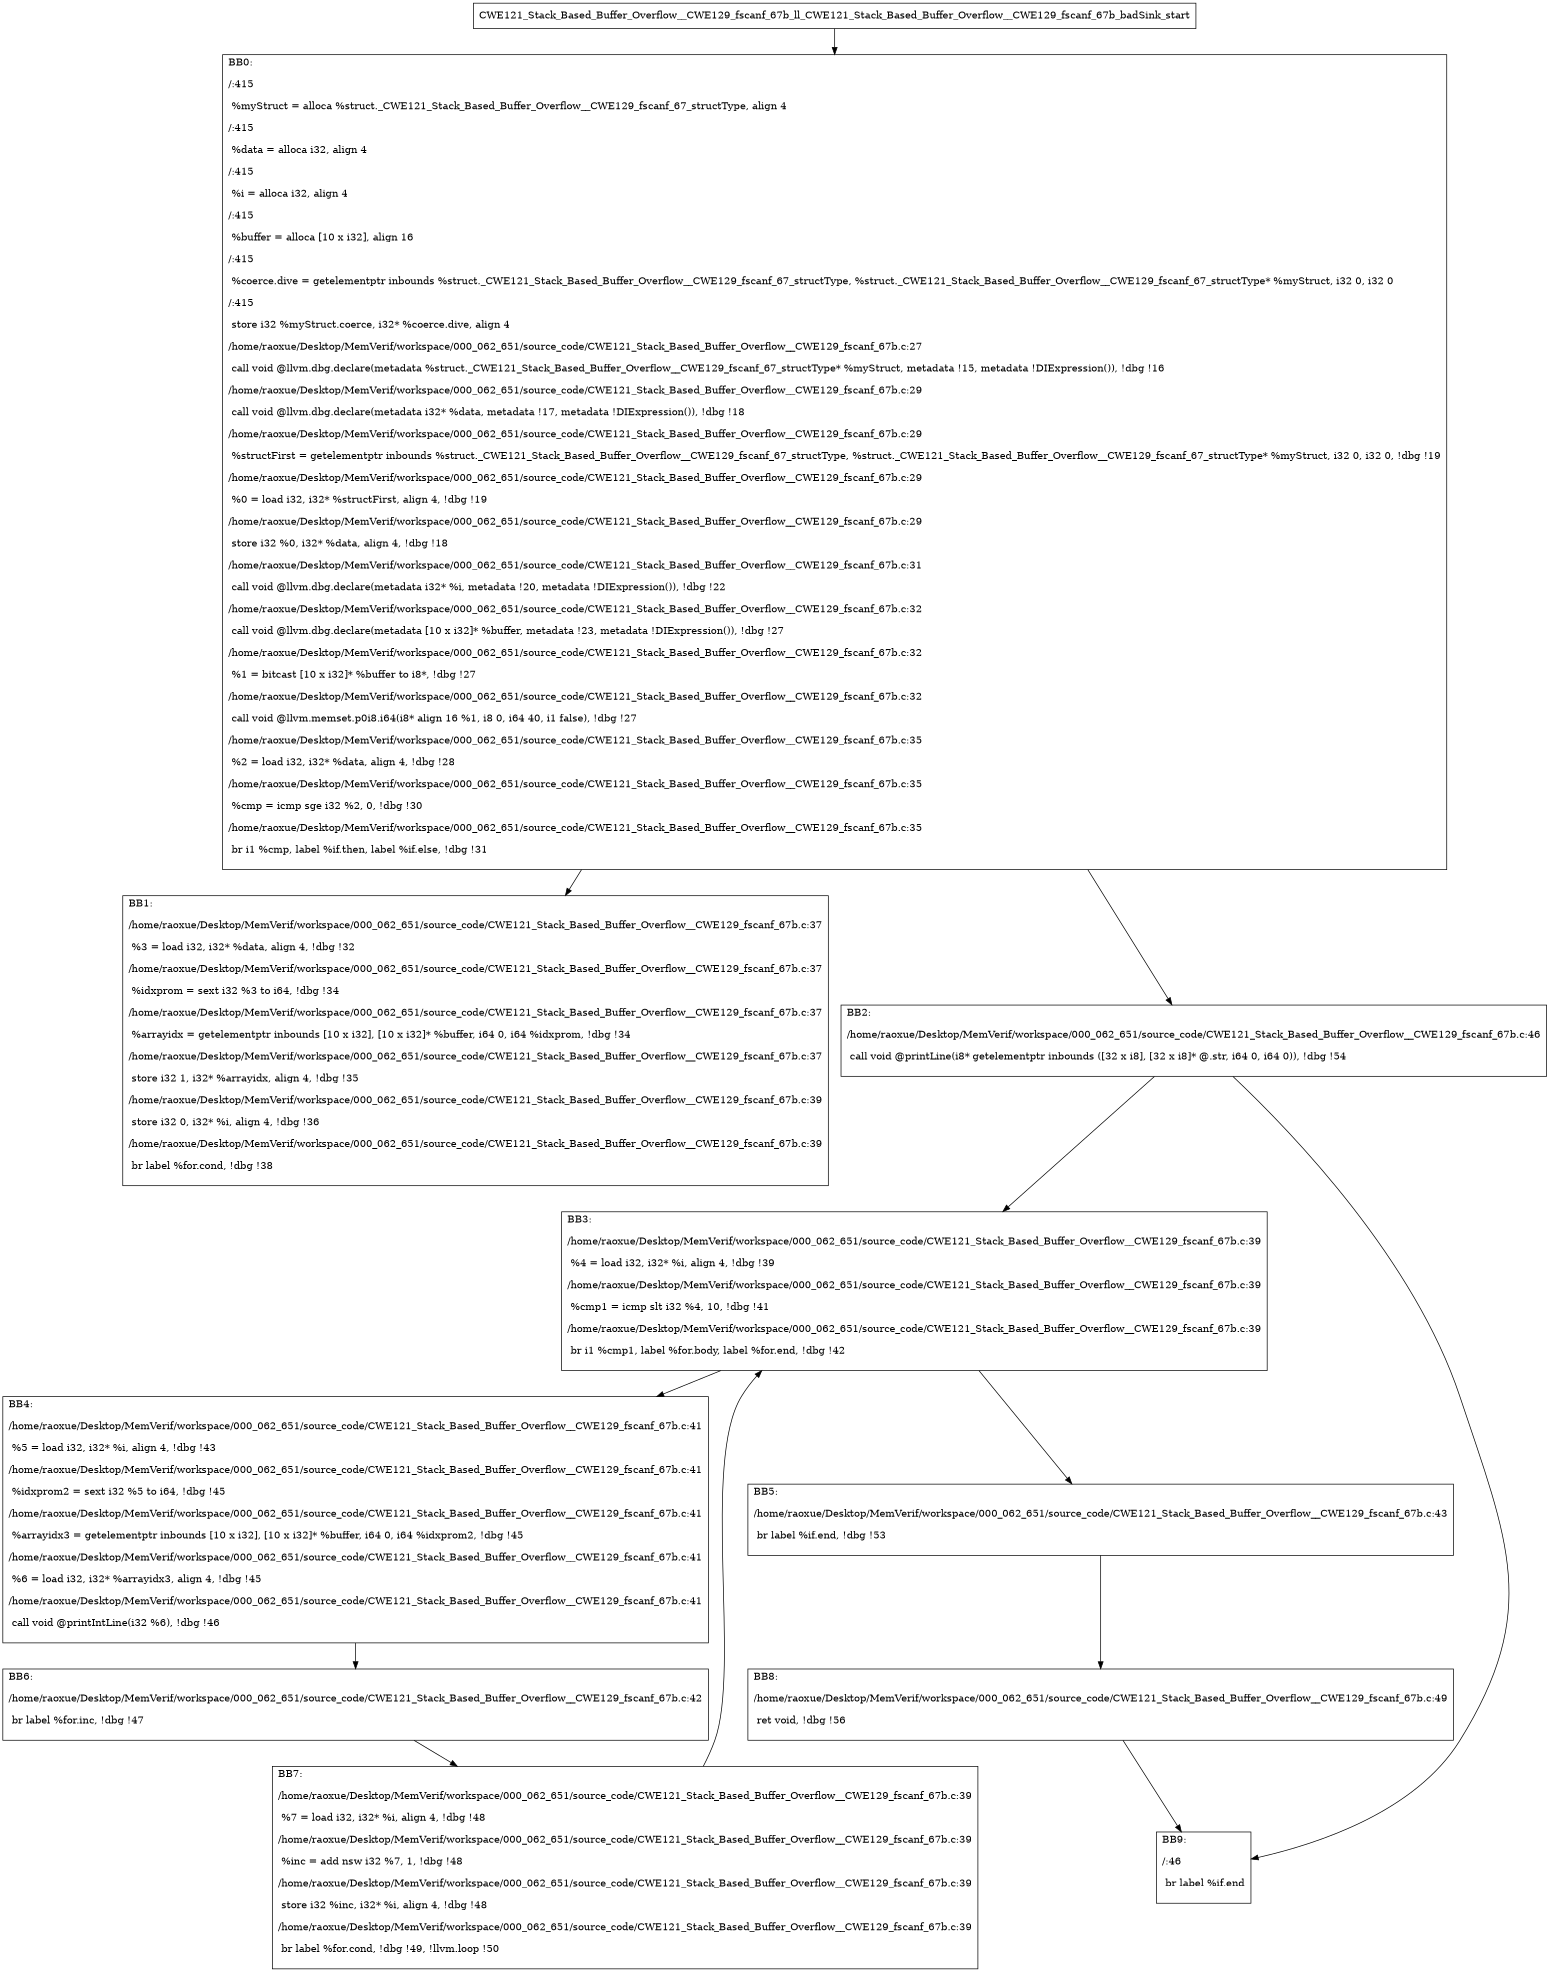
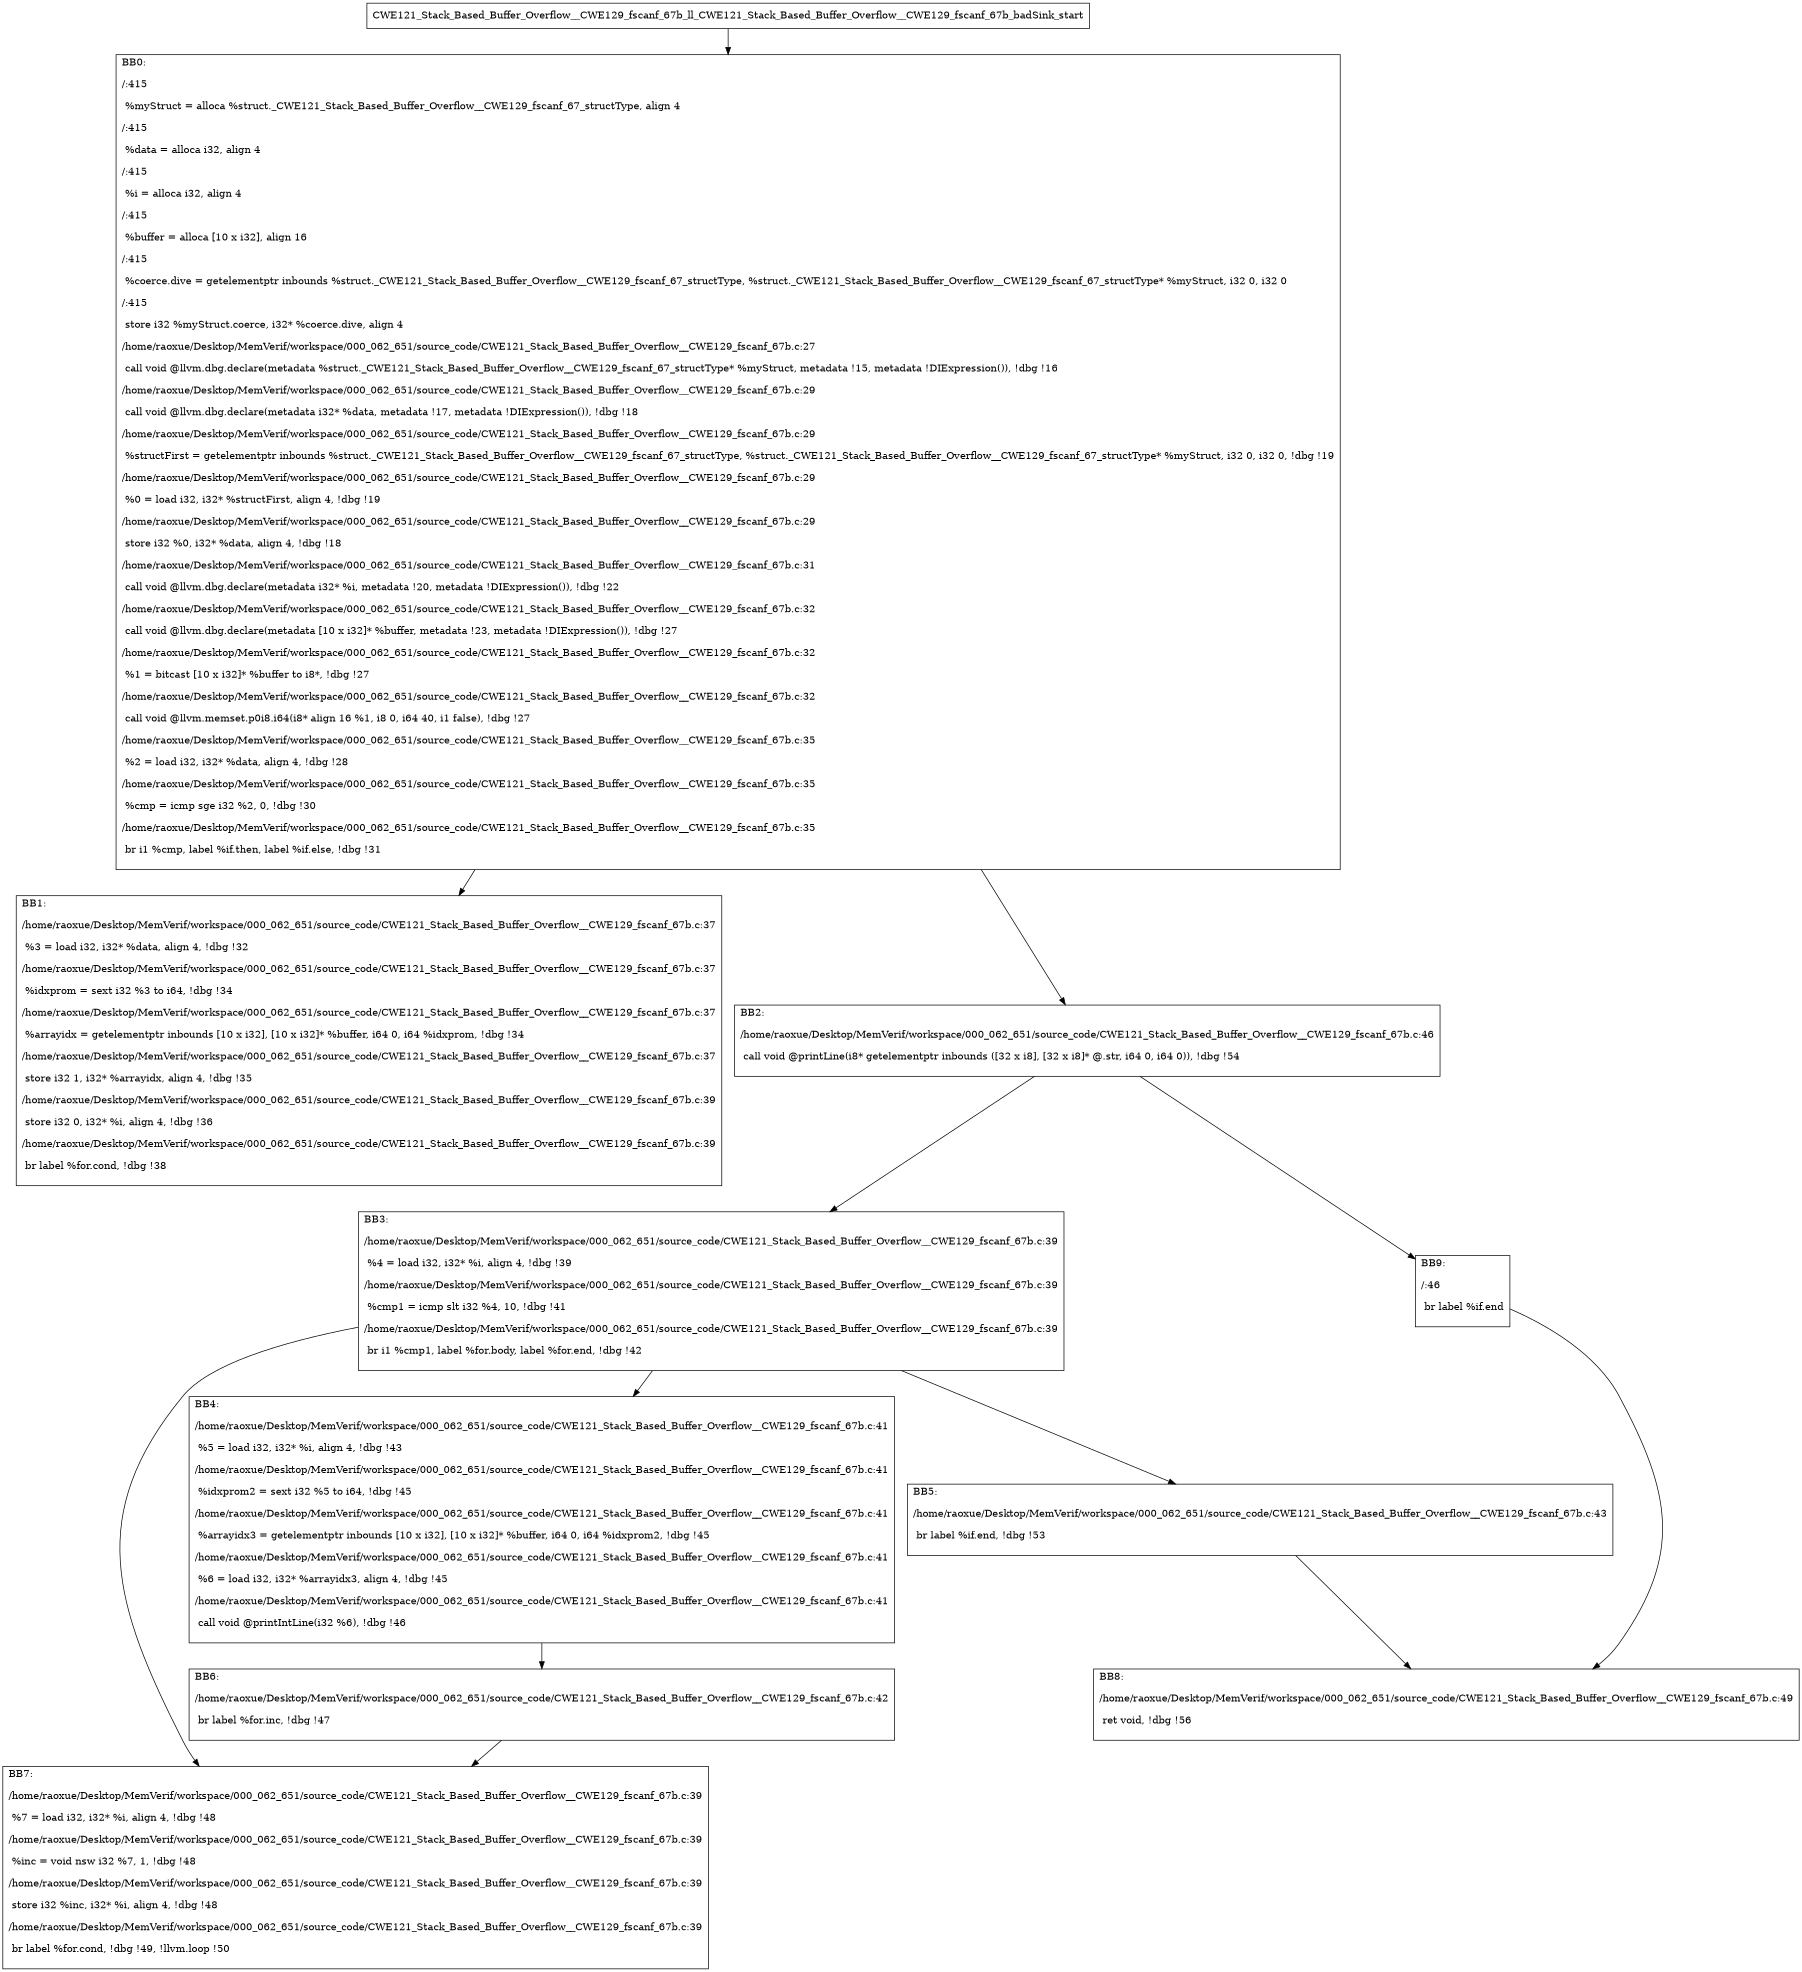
edge "BB7:" -> "BB3:": reversed
edge "BB8:" -> "BB9:": reversed
node "BB7:": text "%inc = add nsw i32 %7, 1, !dbg !48" -> "%inc = void nsw i32 %7, 1, !dbg !48"
